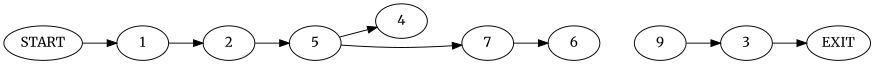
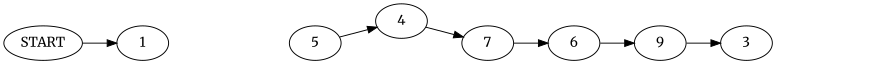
node "2": removed
edge "6" -> "9": added
node "EXIT": removed
edge "5" -> "7": now "4" -> "7"
